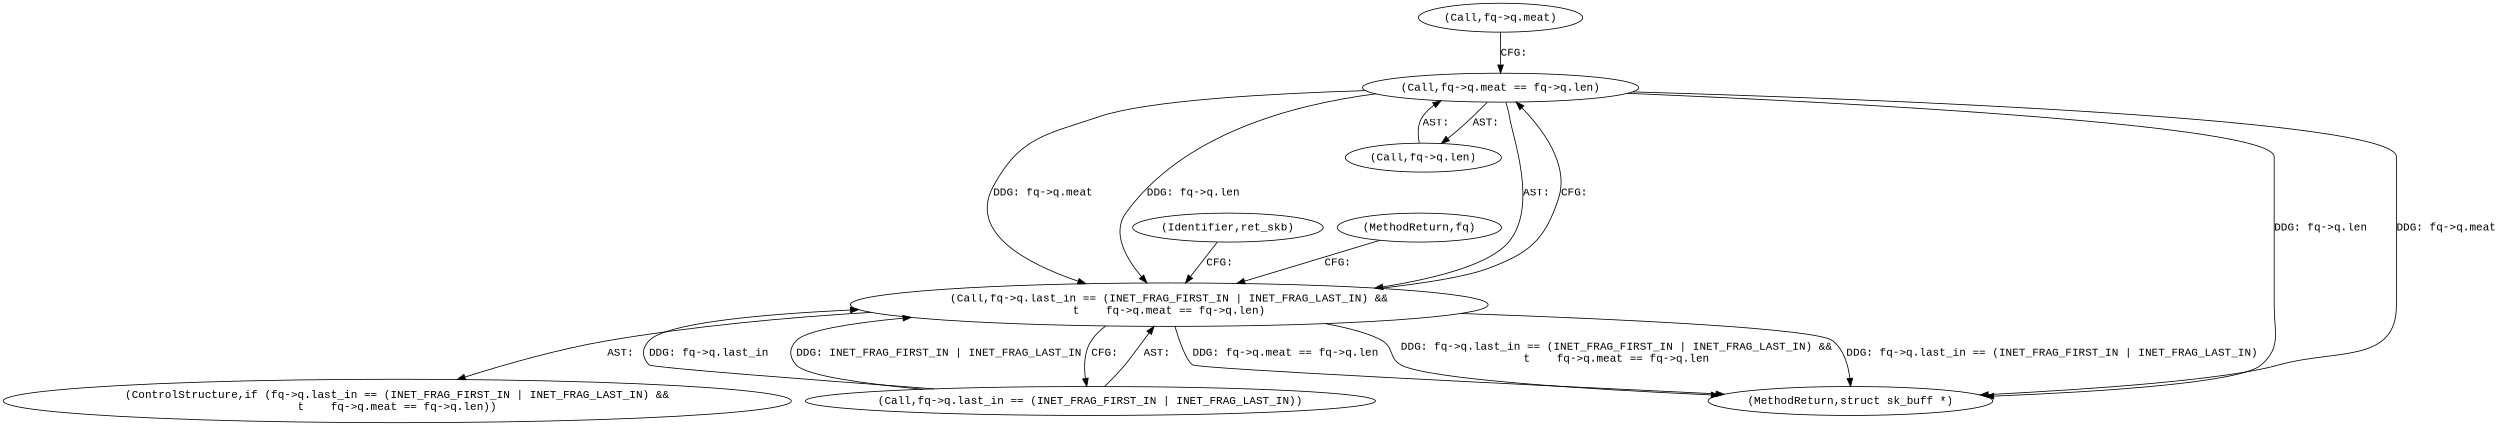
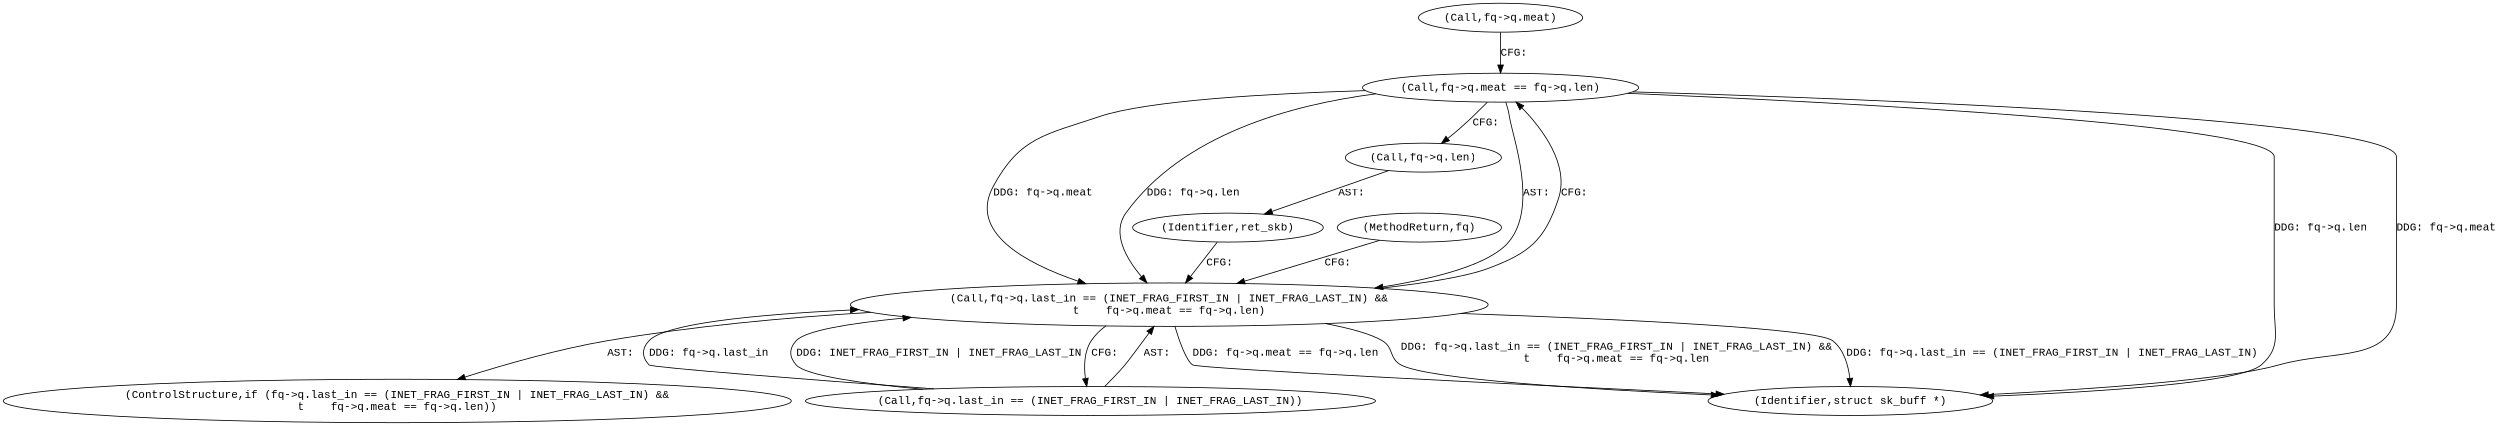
edge "(Call,fq->q.len)" -> "(Call,fq->q.meat == fq->q.len)": now "(Call,fq->q.len)" -> "(Identifier,ret_skb)"
edge "(Call,fq->q.meat == fq->q.len)" -> "(Call,fq->q.len)": label "AST: " -> "CFG: "
node "(MethodReturn,struct sk_buff *)": label "(MethodReturn,struct sk_buff *)" -> "(Identifier,struct sk_buff *)"
